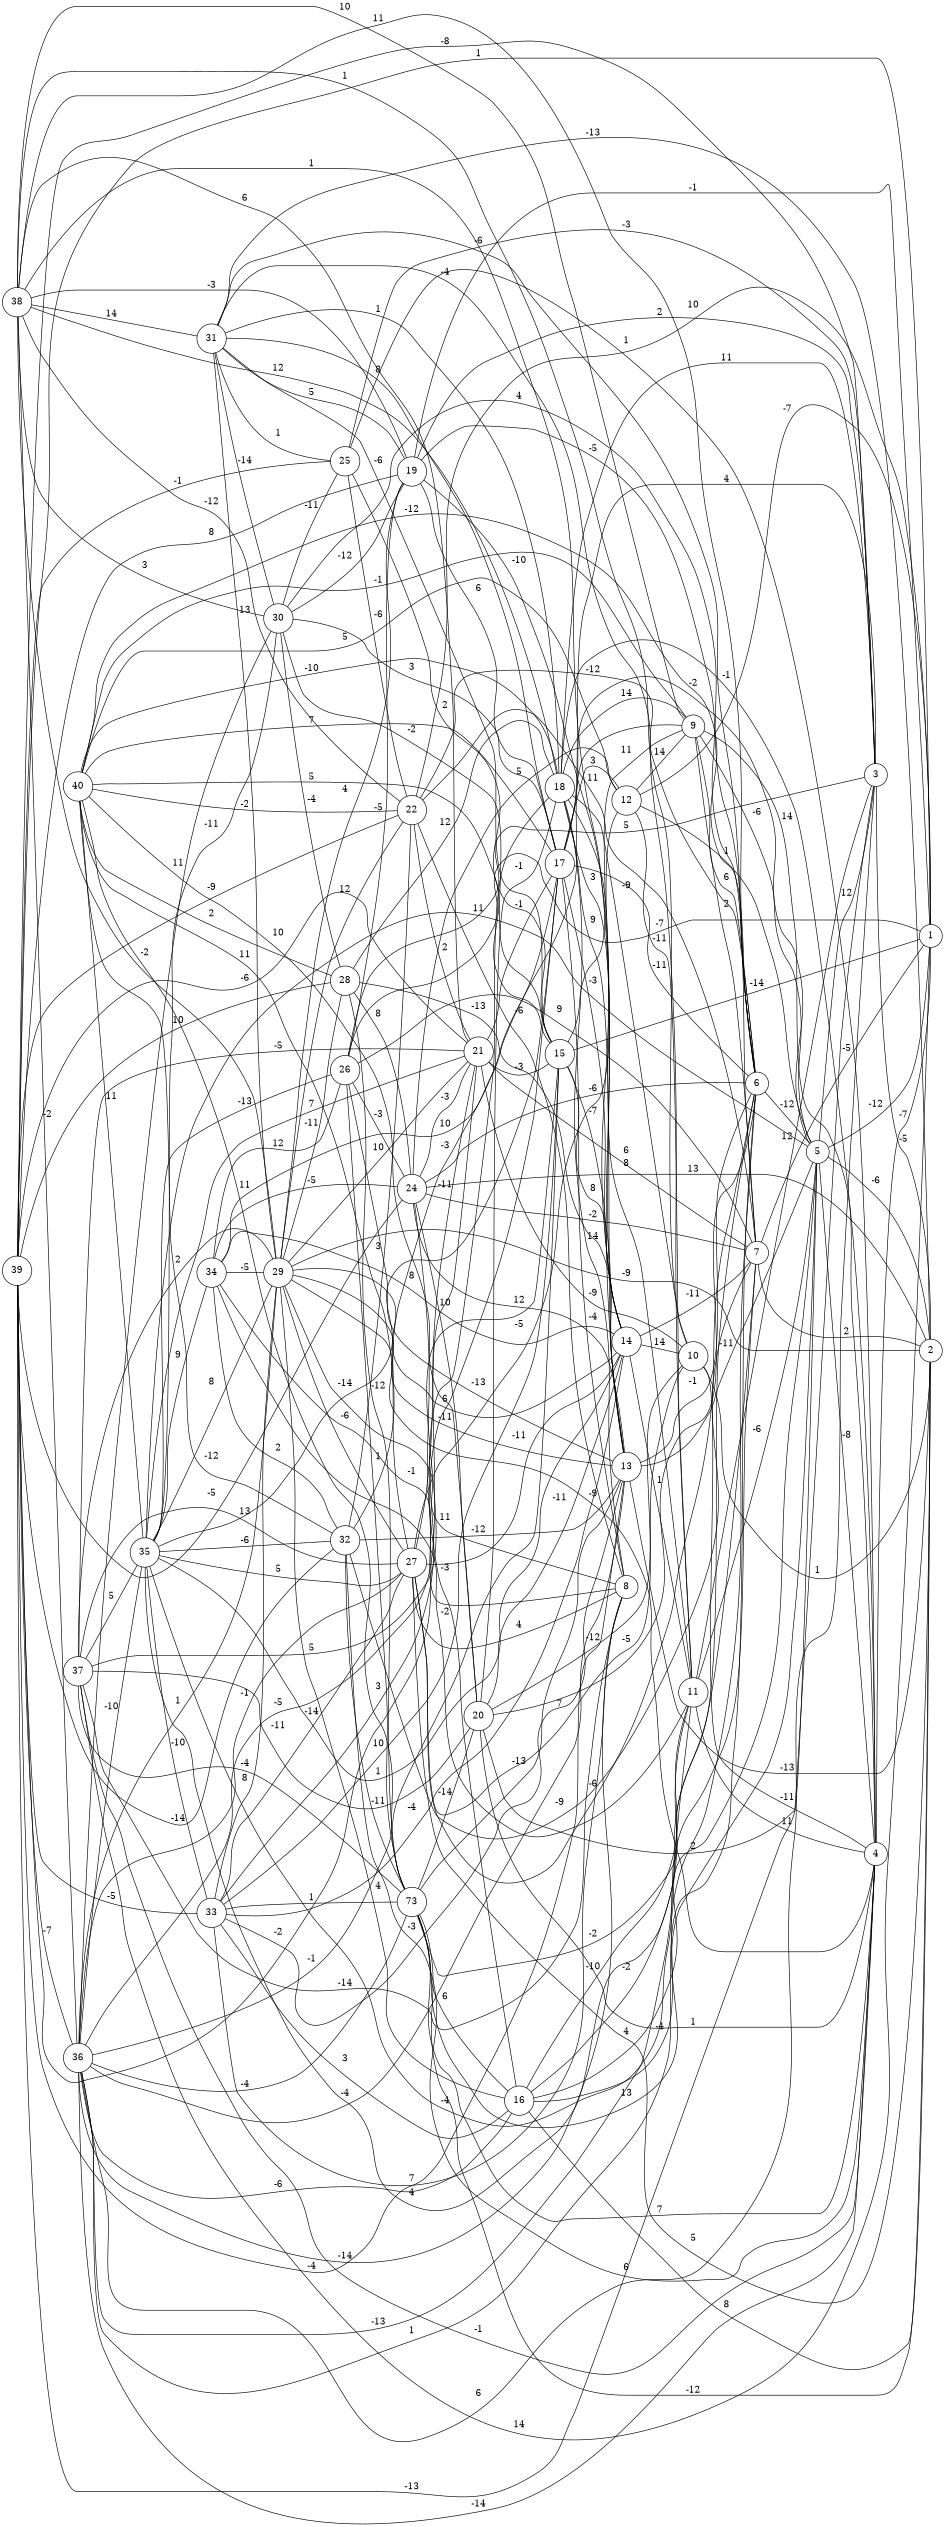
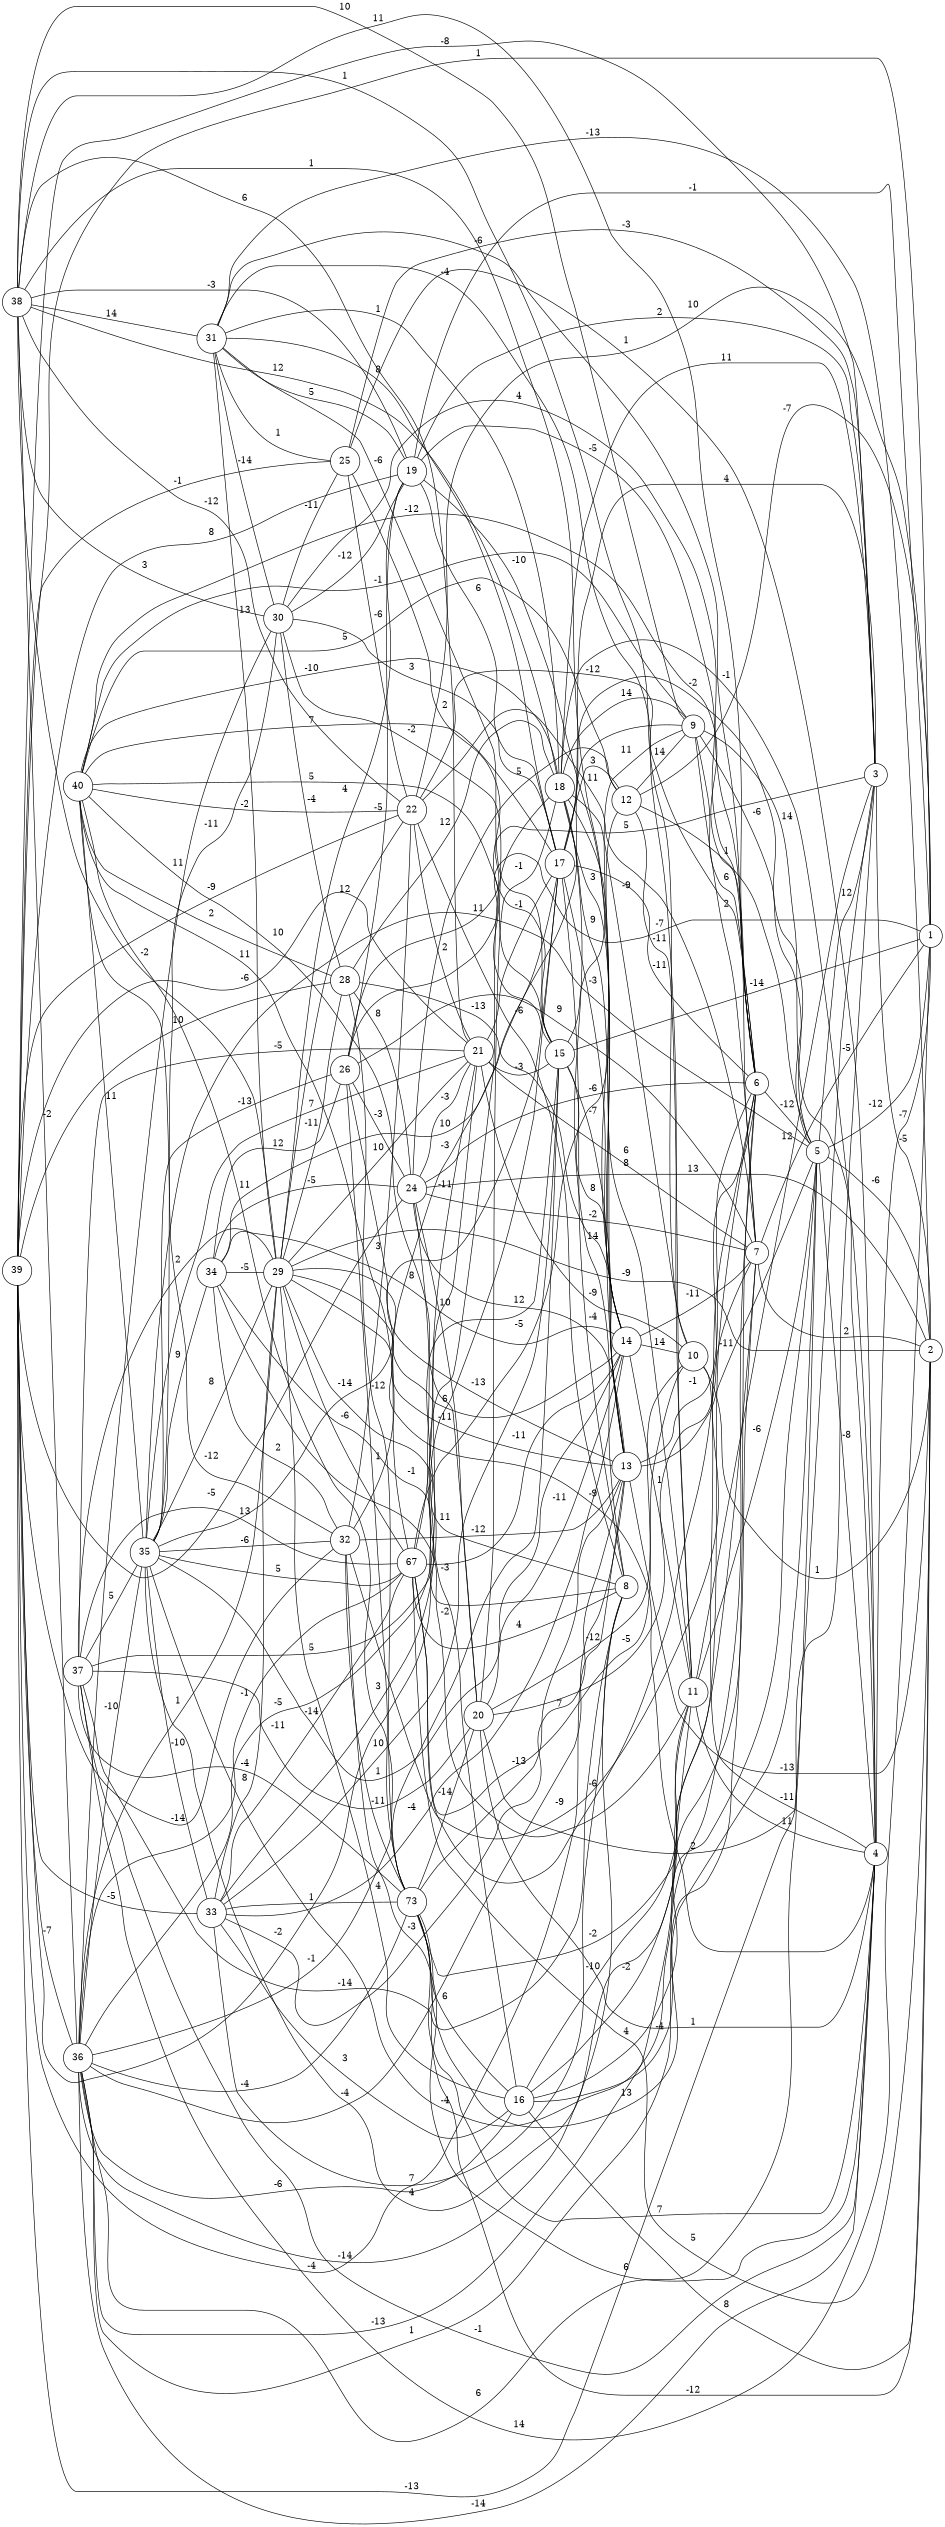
node "27": label "27" -> "67"
